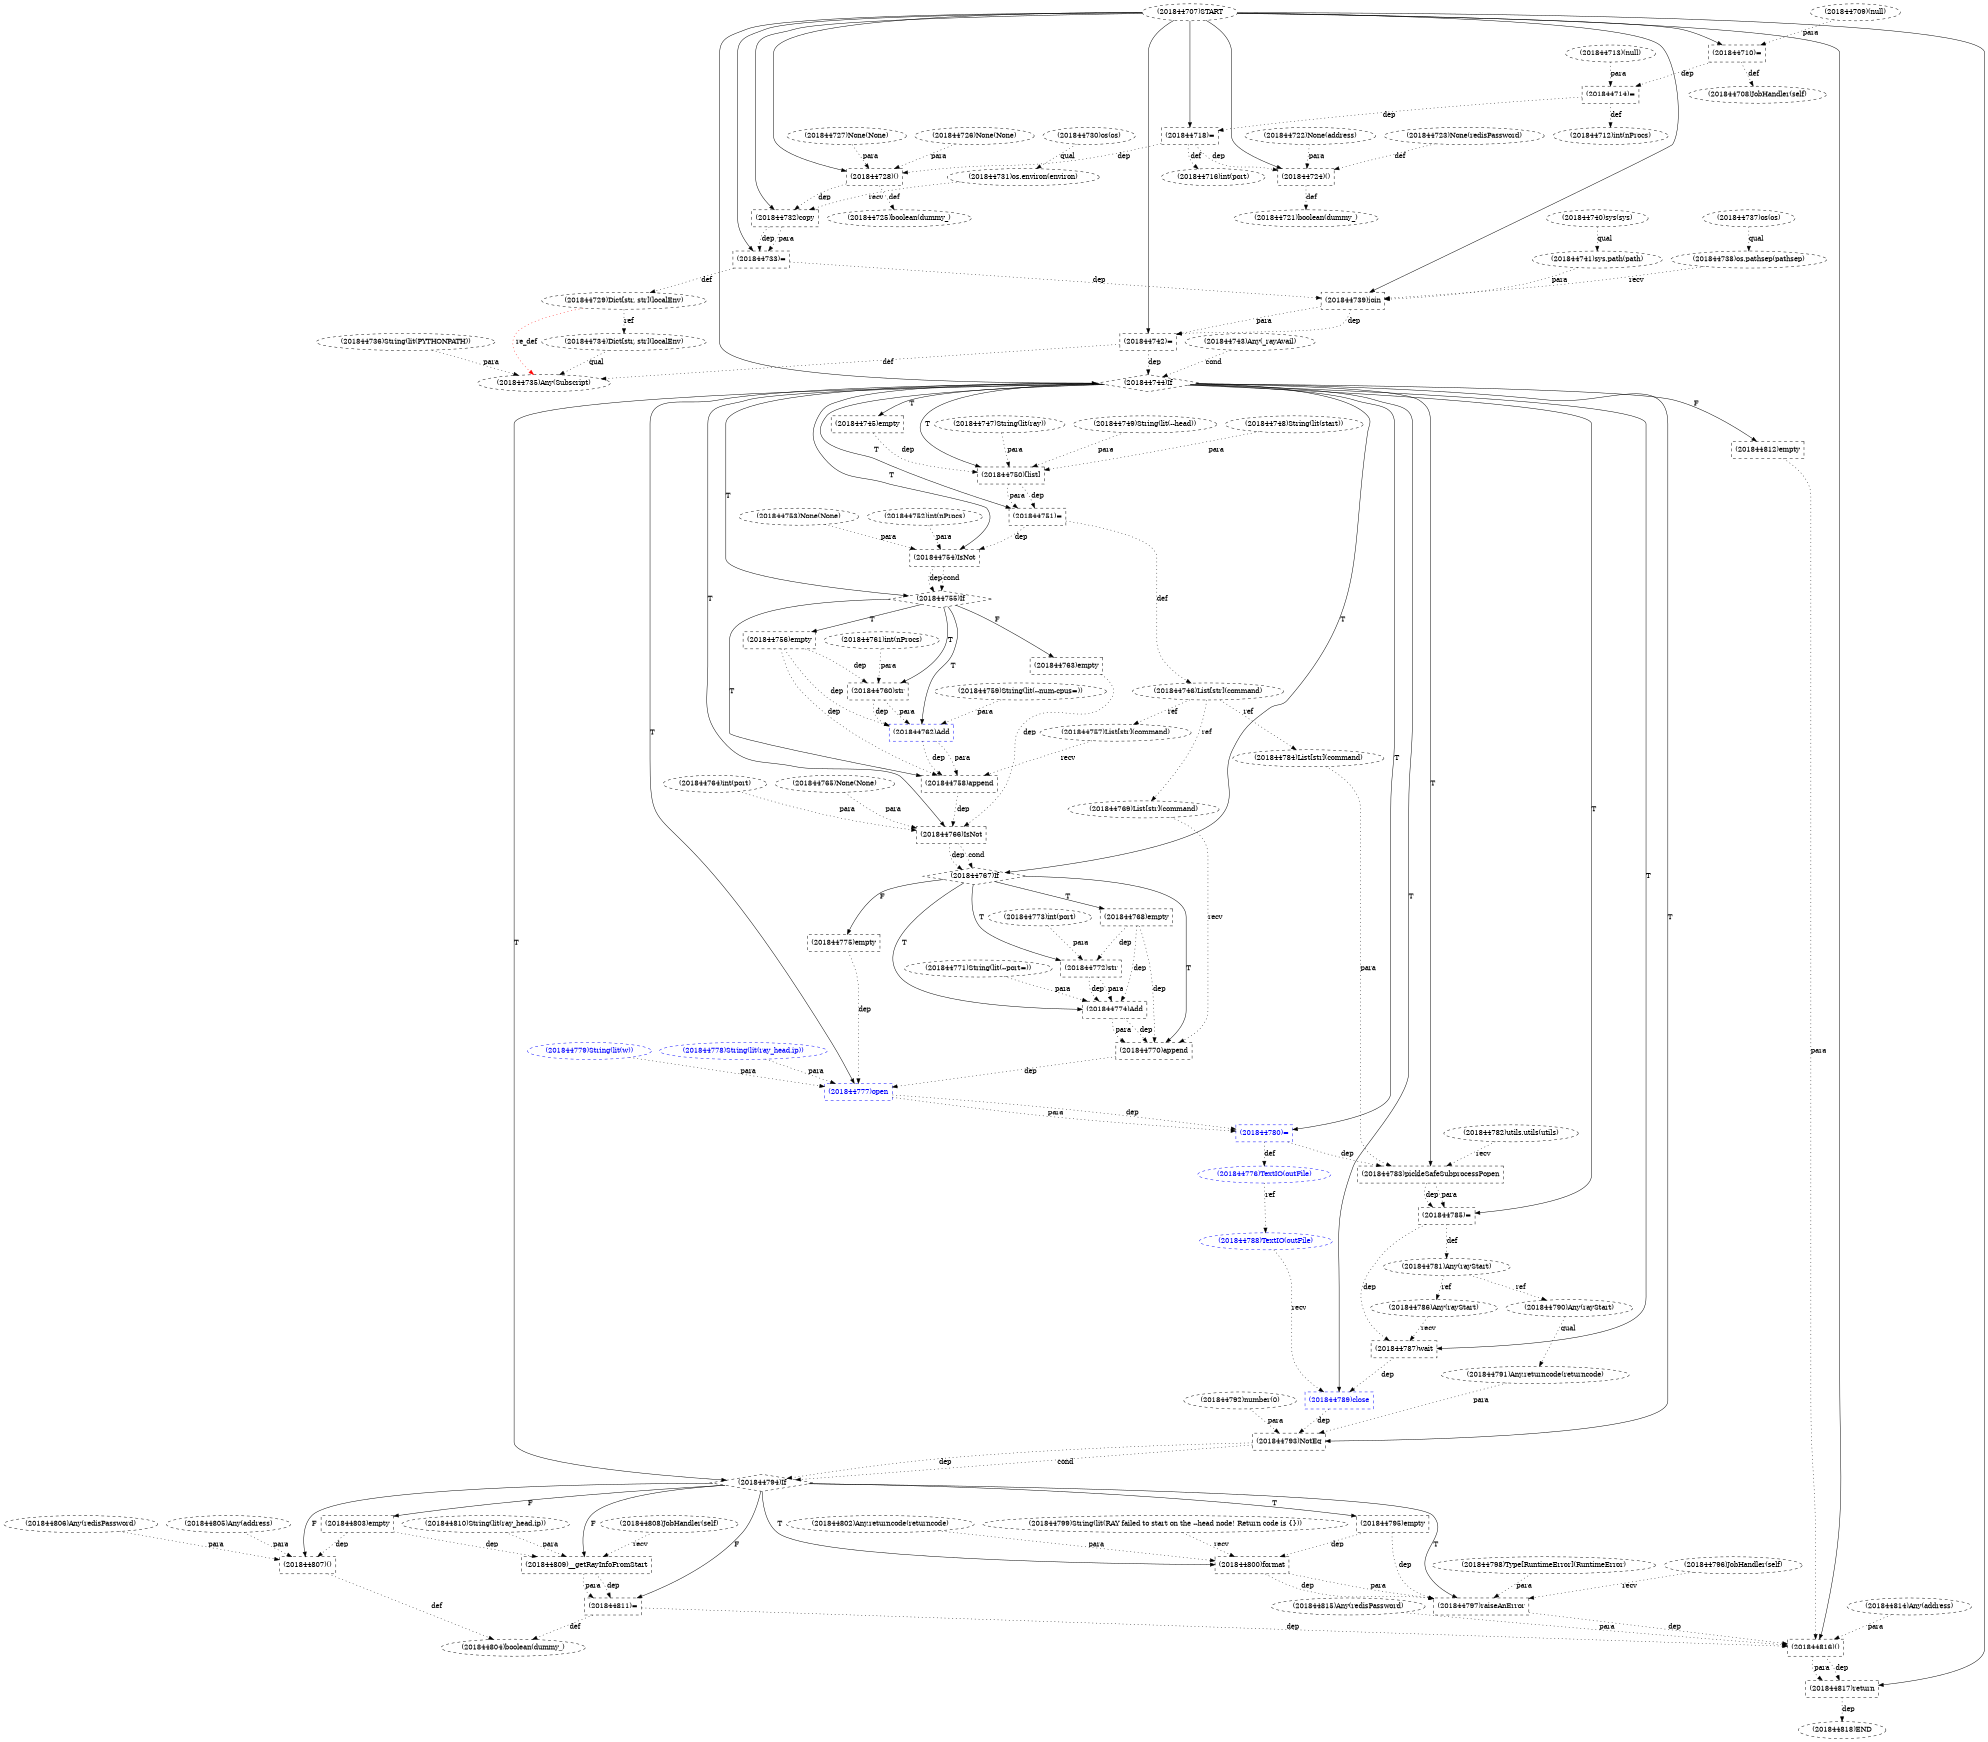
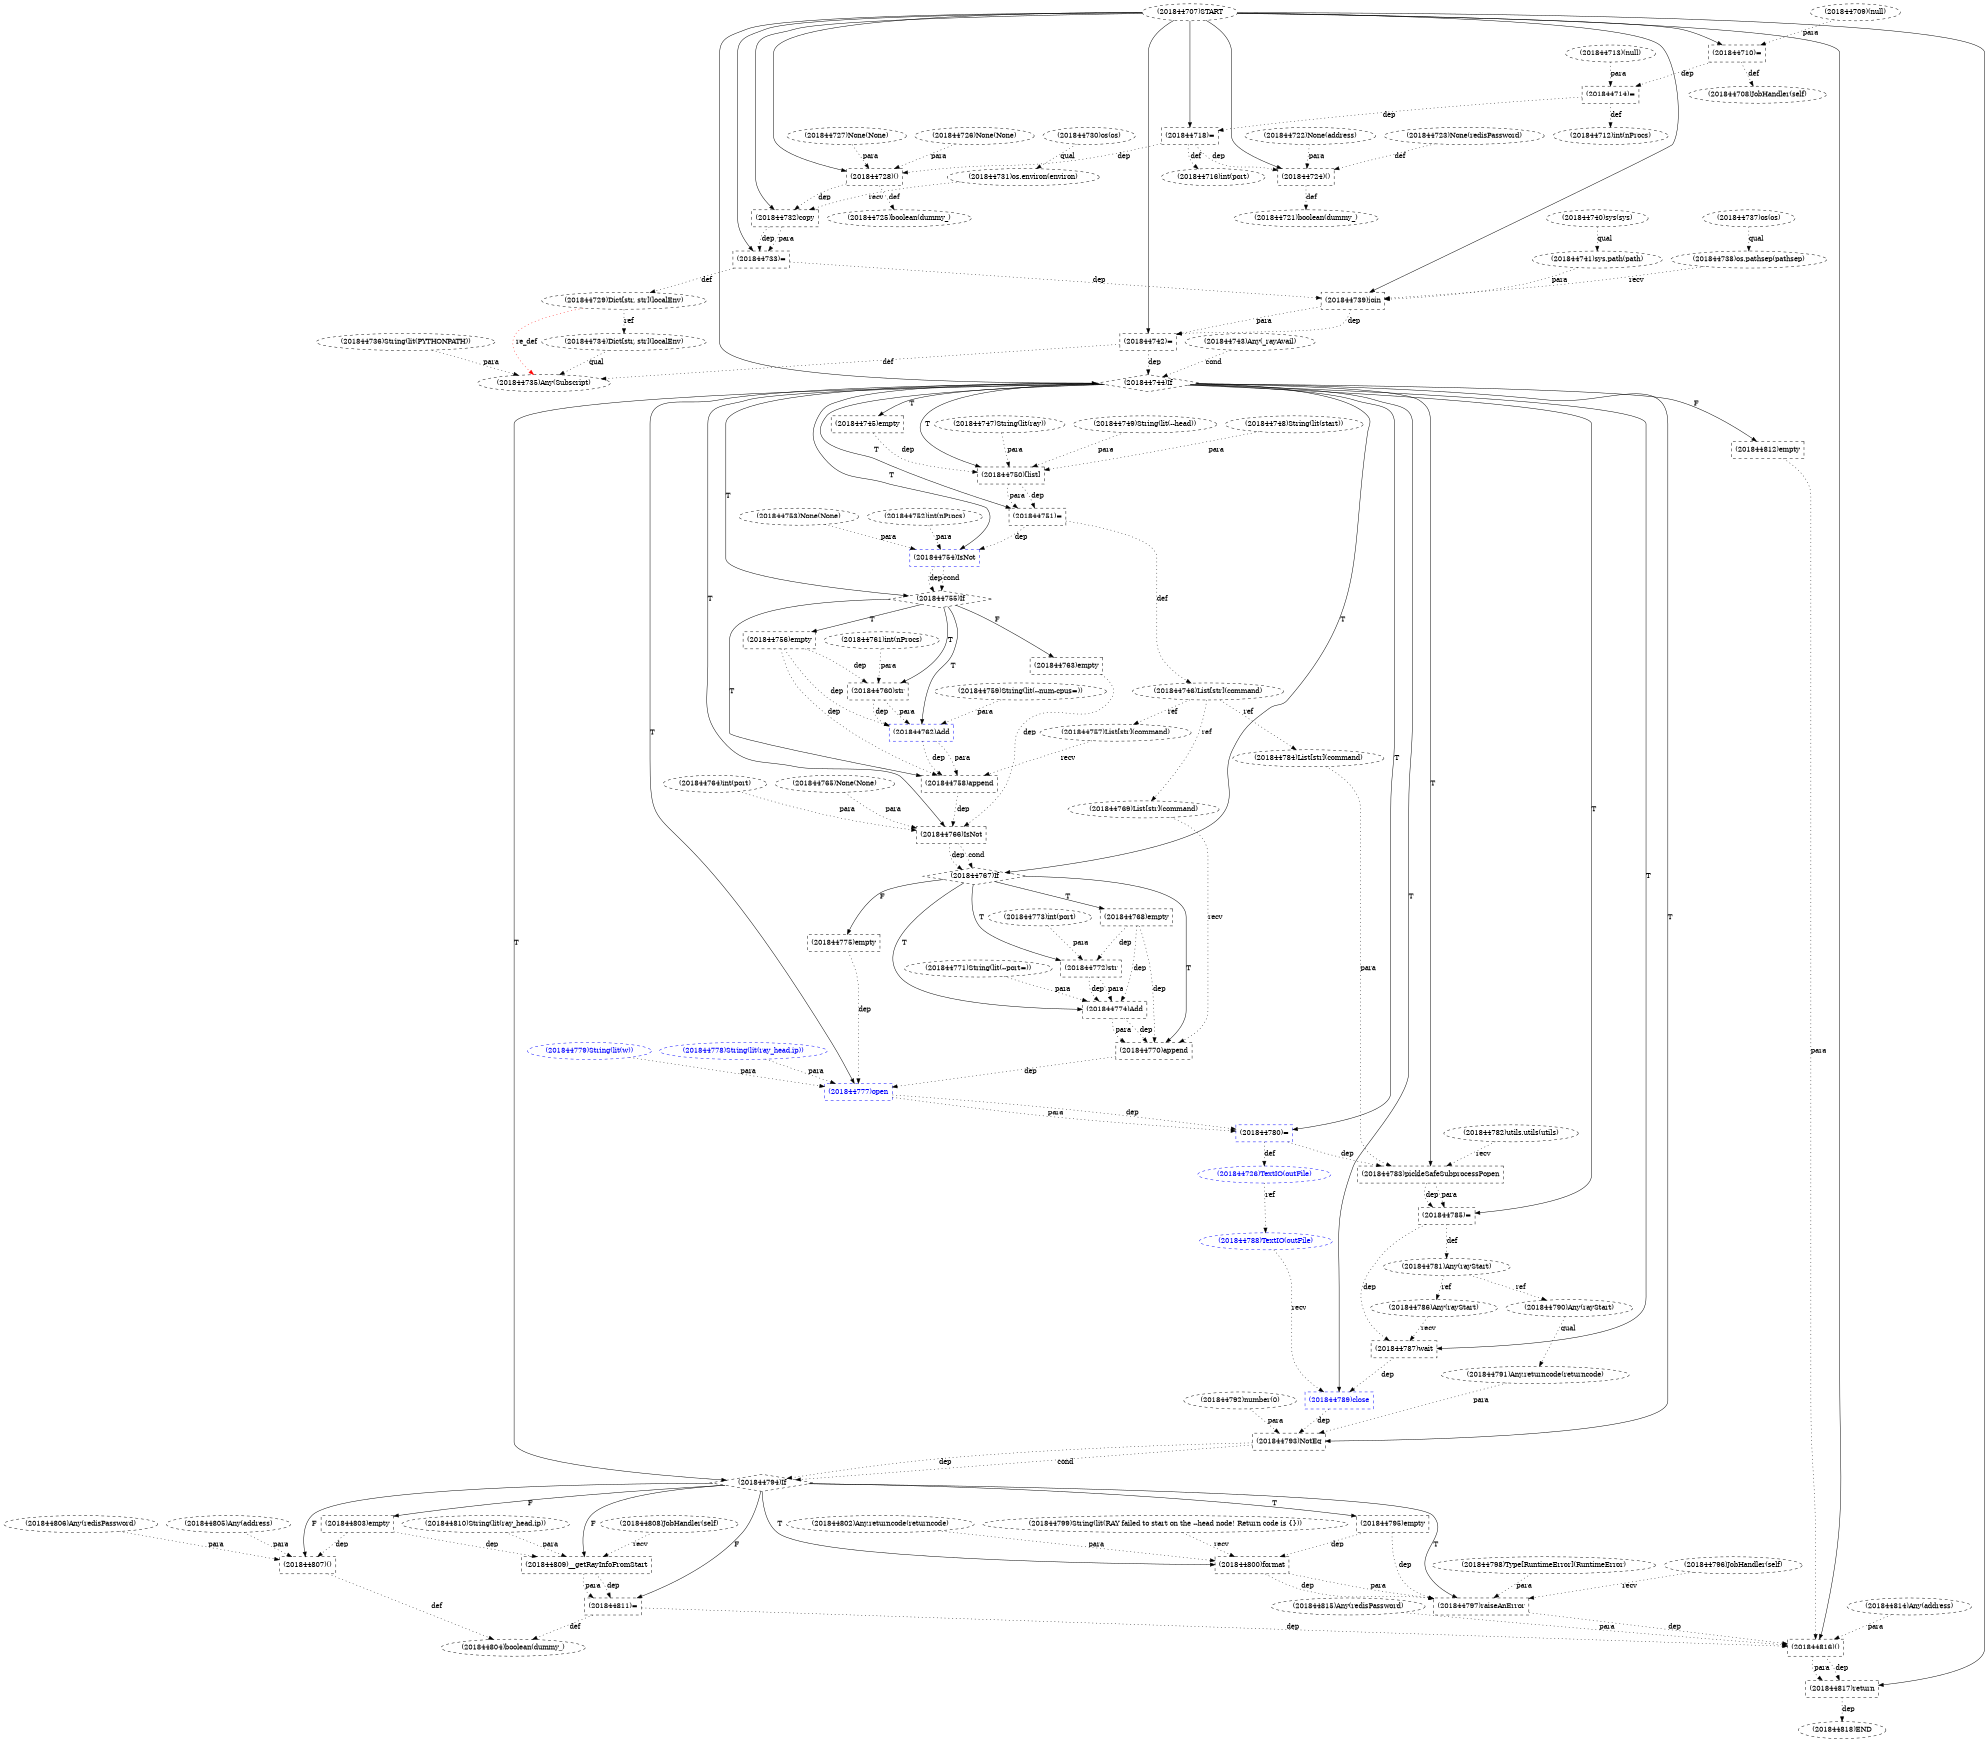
node "(201844754)IsNot": color black -> blue
node "(201844780)=": fontcolor blue -> black
node "(201844776)TextIO(outFile)": label "(201844776)TextIO(outFile)" -> "(201844726)TextIO(outFile)"
